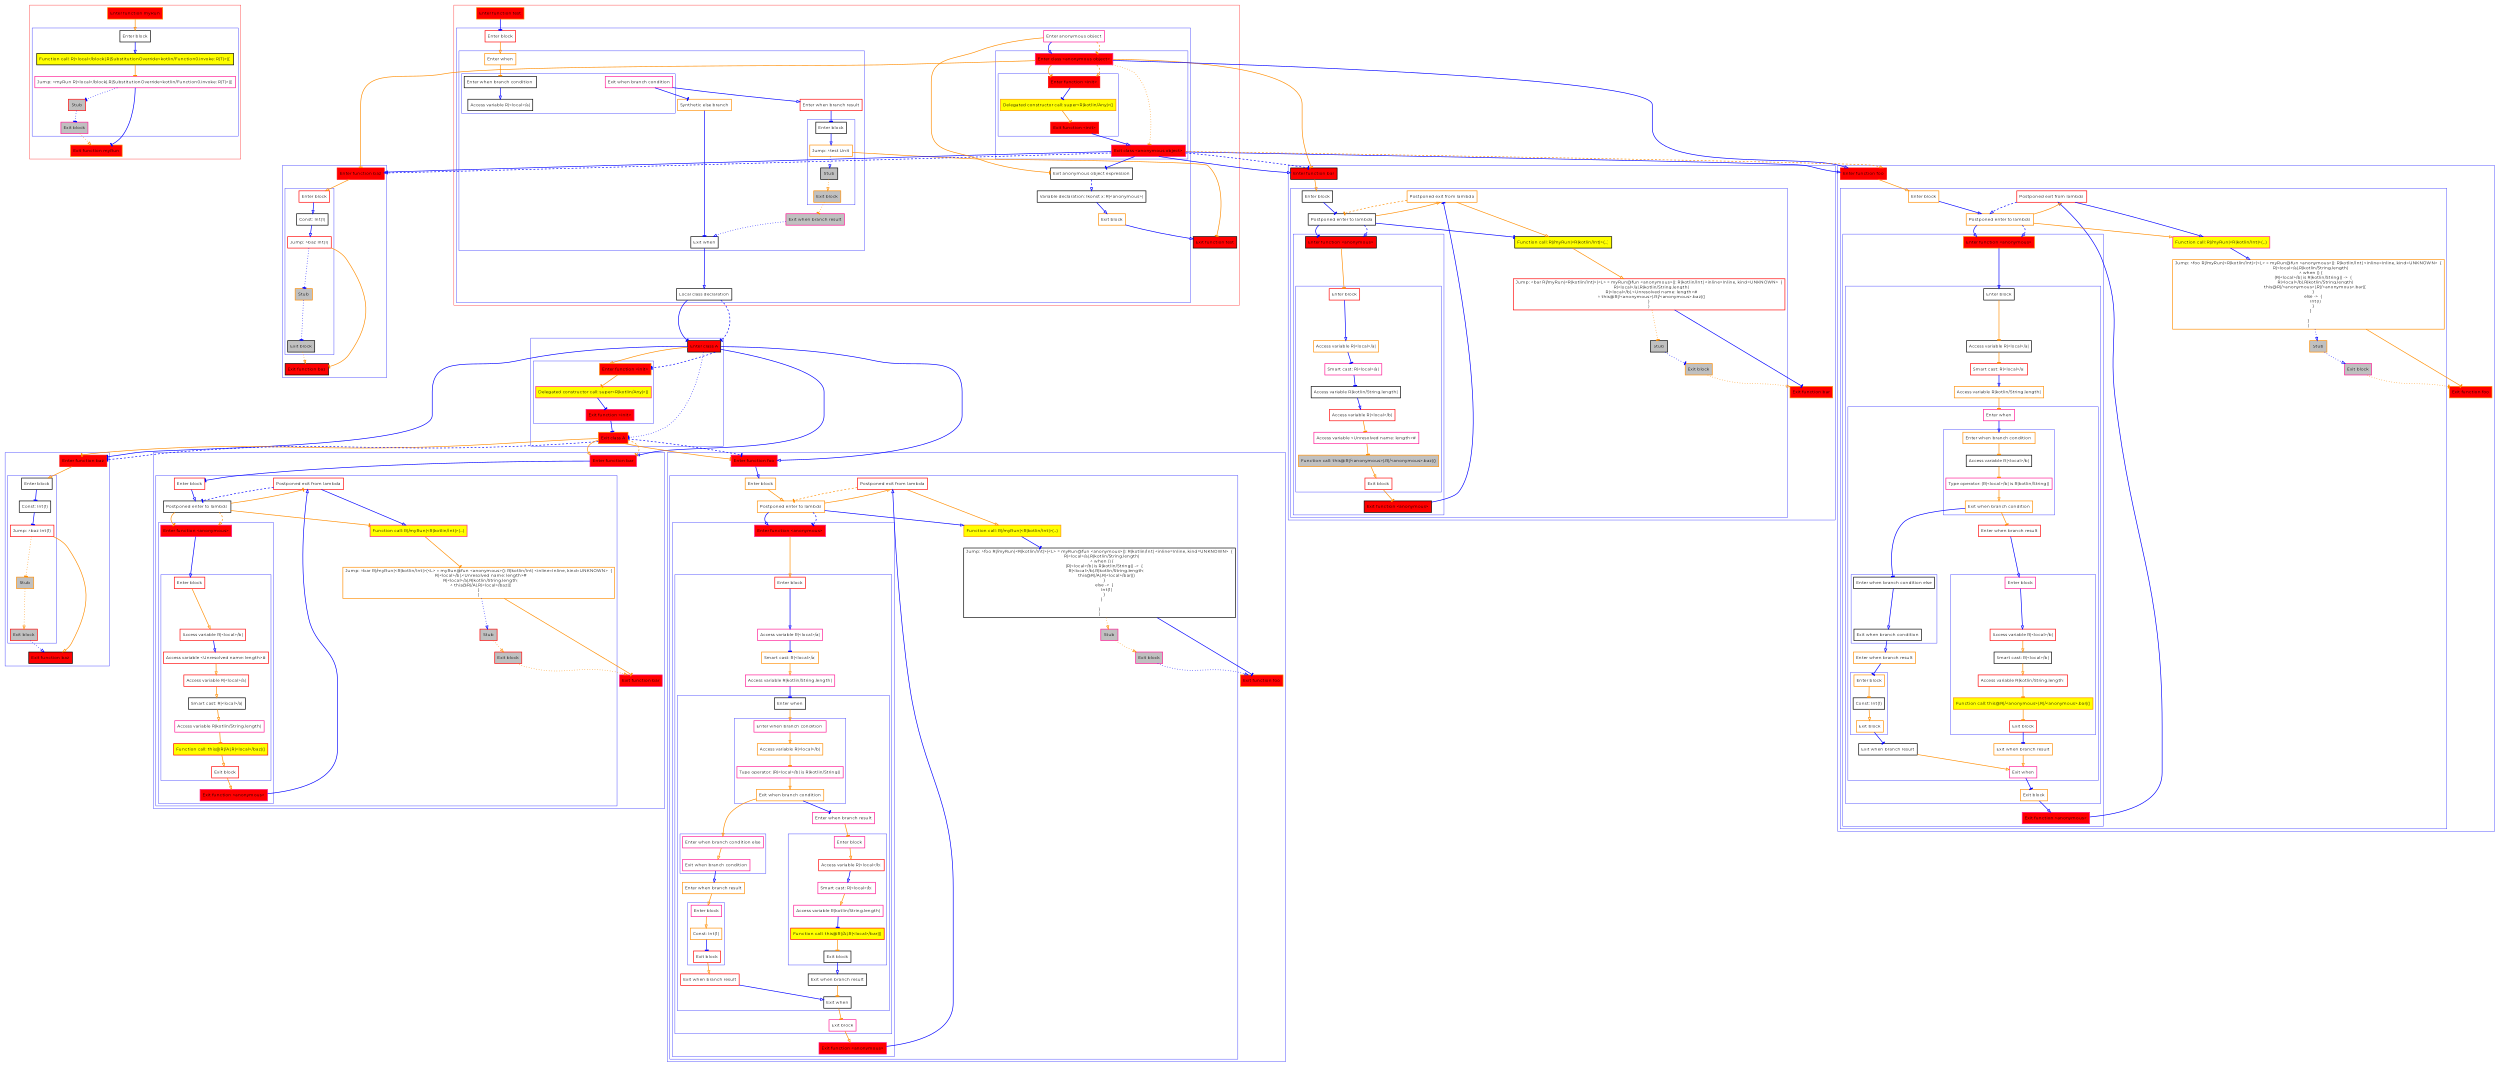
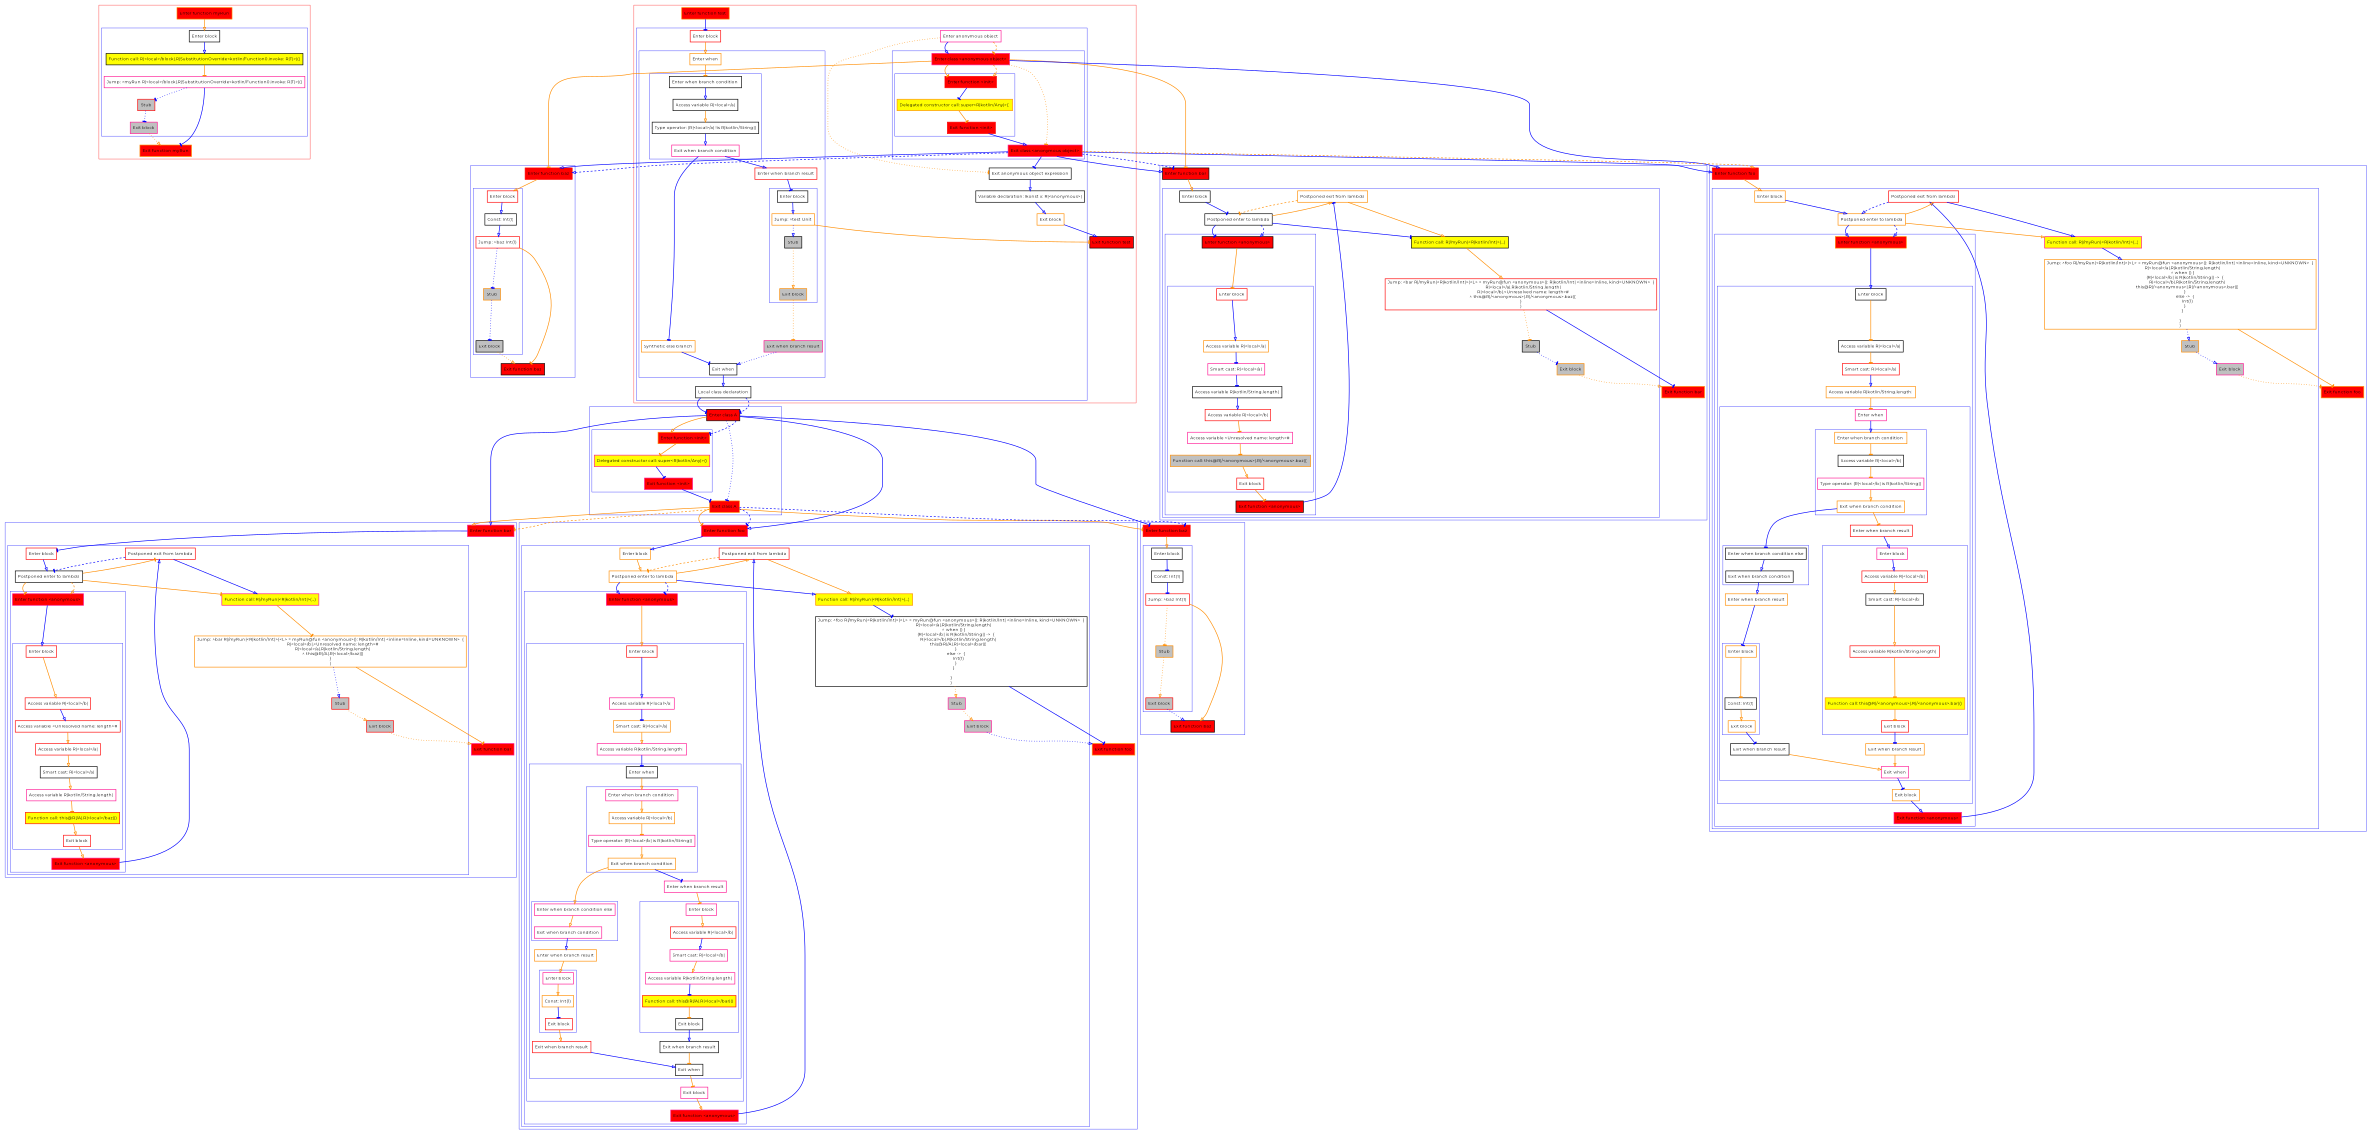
edge "Enter anonymous object" -> "Exit anonymous object expression": style solid -> dotted
node "Type operator: (R|<local>/a| !is R|kotlin/String|)": added
edge "Exit anonymous object expression" -> "Variable declaration: lkonst x: R|<anonymous>|": style dashed -> solid
